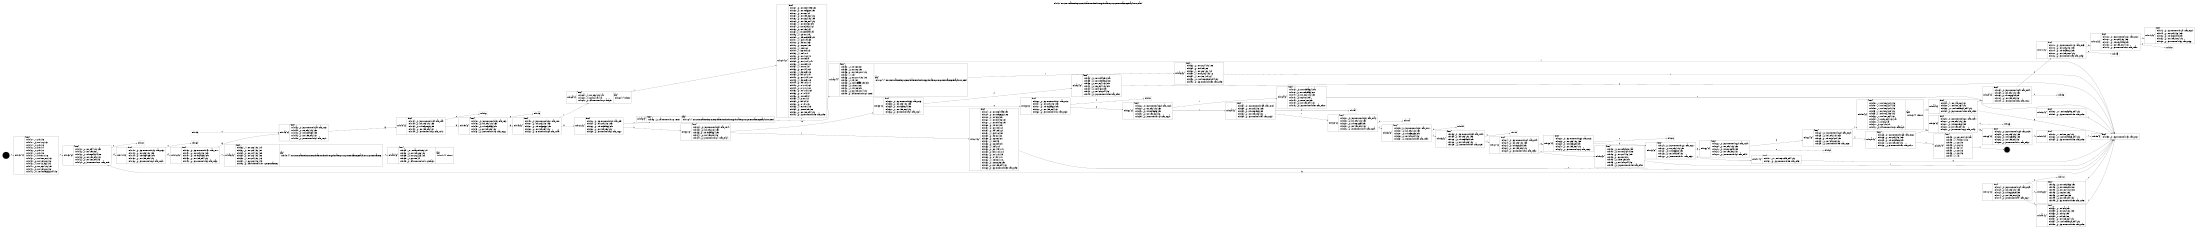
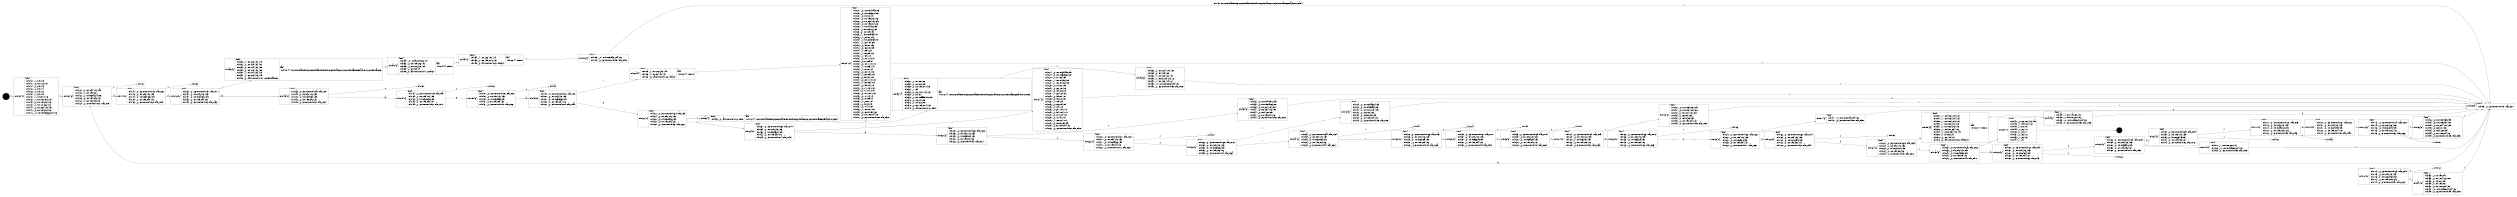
edge "0x40172c [28]" -> "0x401dc0": now "0x401748 [28]" -> "0x401dc0"
node "0x401af4 [15]": added
edge "0x401a1a [26]" -> "0x4016f4 [28]": now "0x4016d8 [28]" -> "0x4016f4 [28]"
edge "0x401b8d" -> "0x4014a8 [28]": reversed
edge "0x401764 [28]" -> "0x401986 [30]": now "0x401748 [28]" -> "0x401986 [30]"
